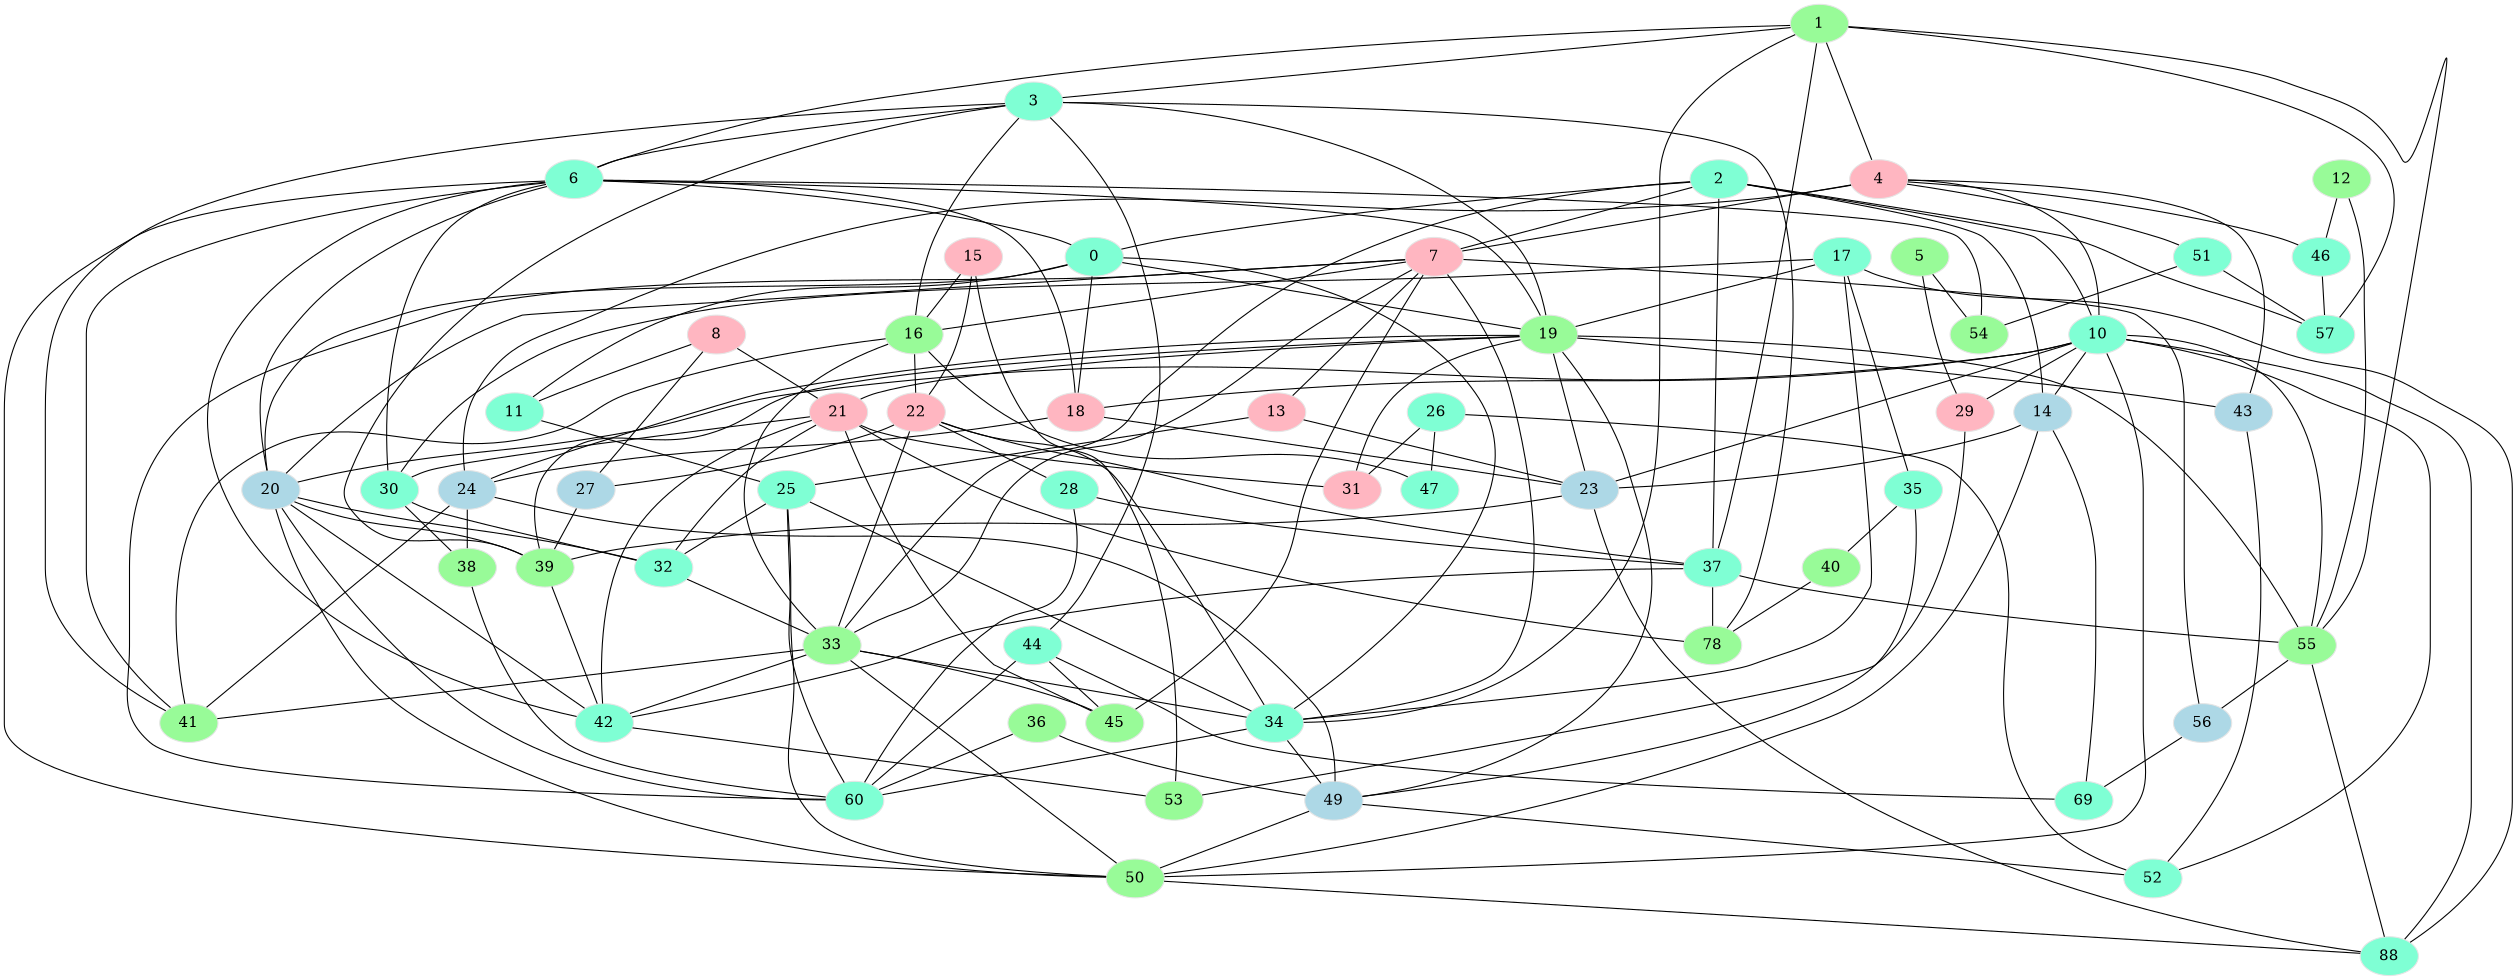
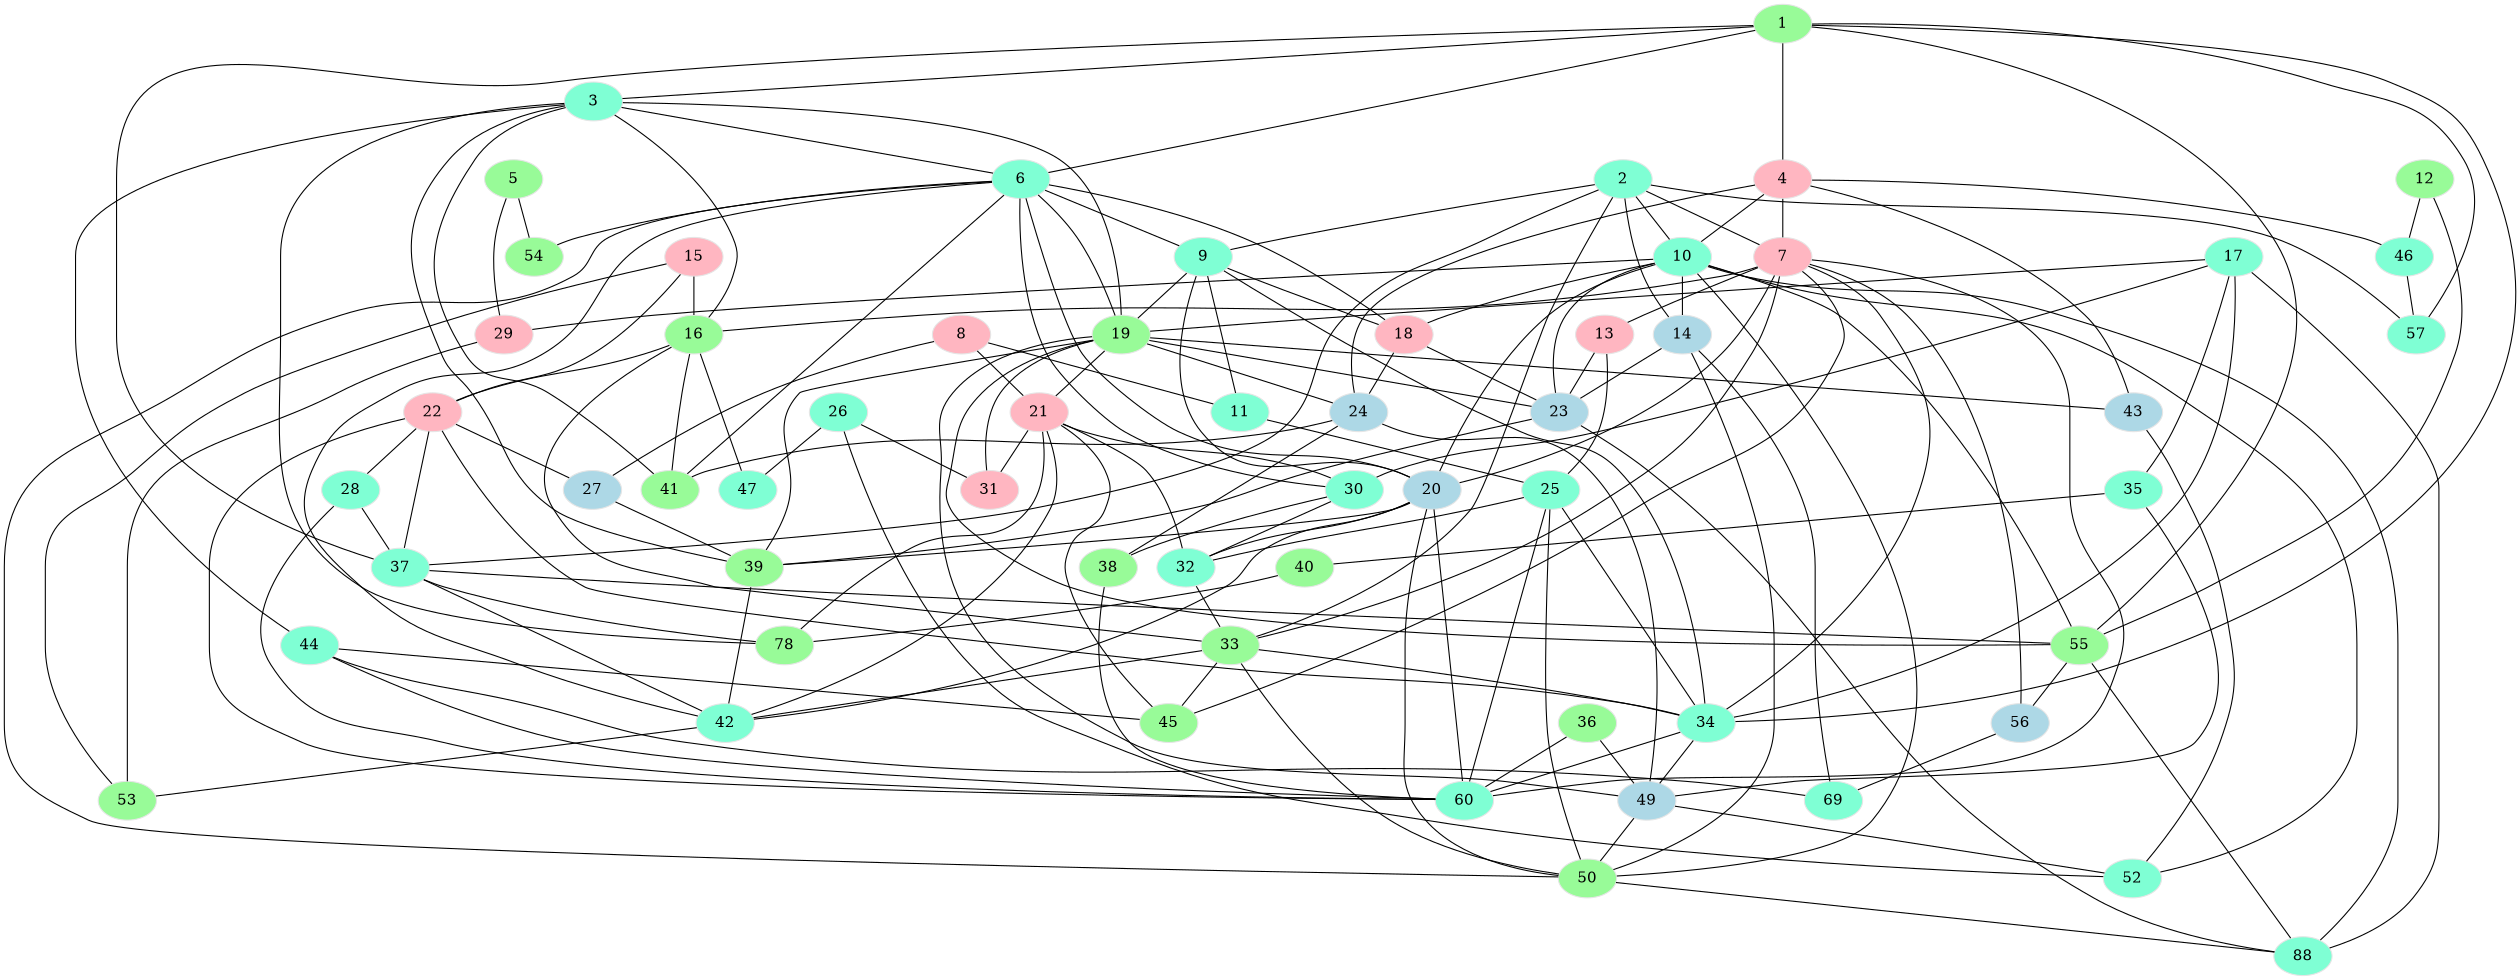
node "0": label "0" -> "9"
node "51": removed
edge "22" -- "33": now "22" -- "60"
edge "33" -- "41": removed
